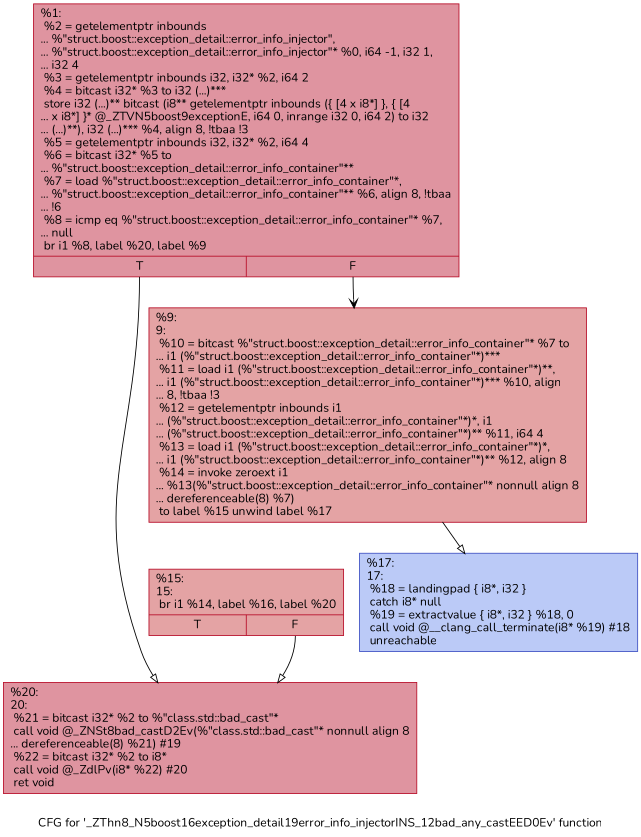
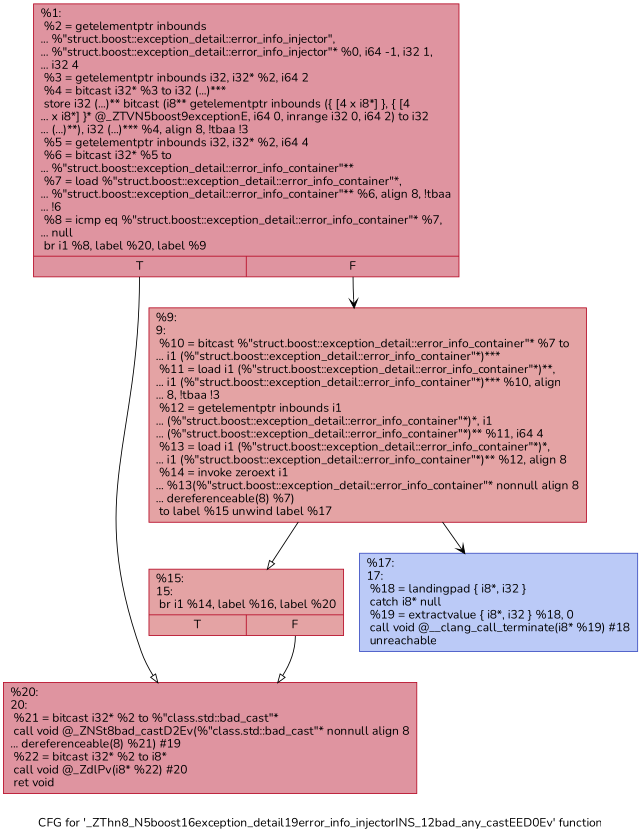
edge "%9:" -> "%17:": arrowhead onormal -> vee
edge "%9:" -> "%15:": added
